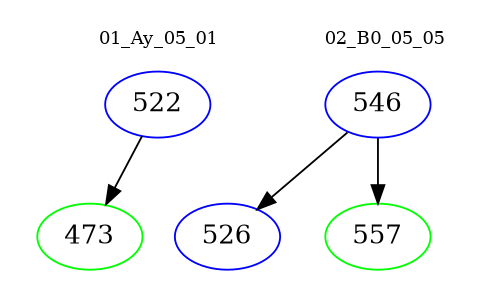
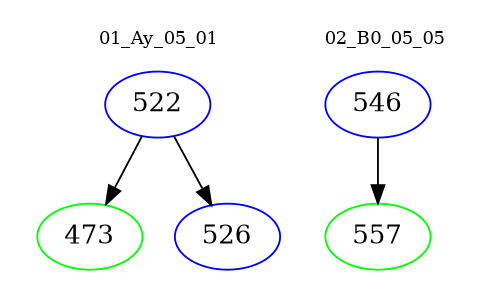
edge "546" -> "526": now "522" -> "526"
